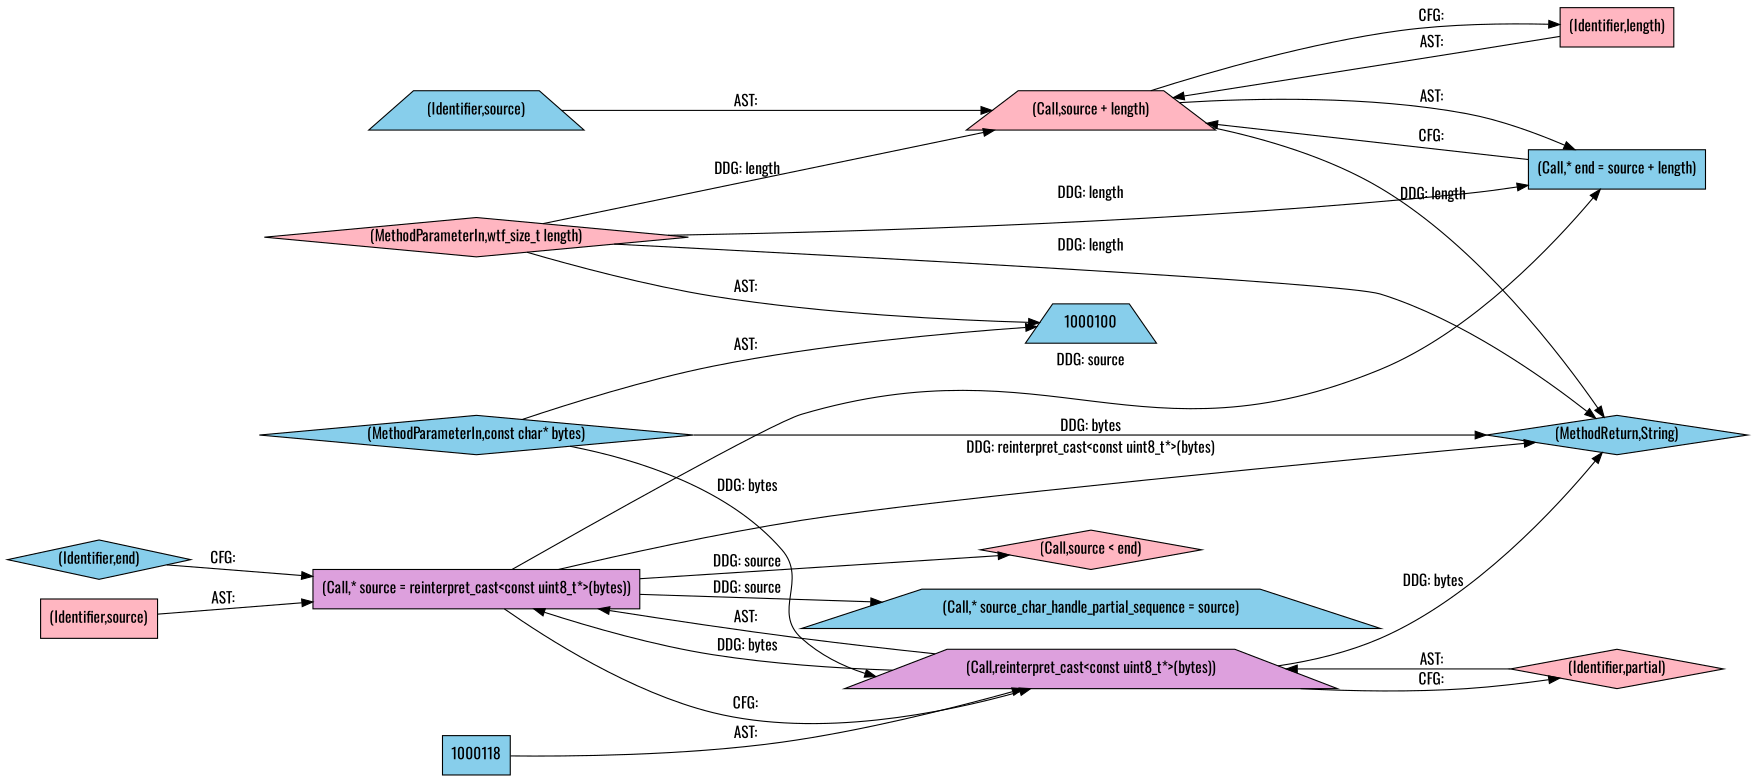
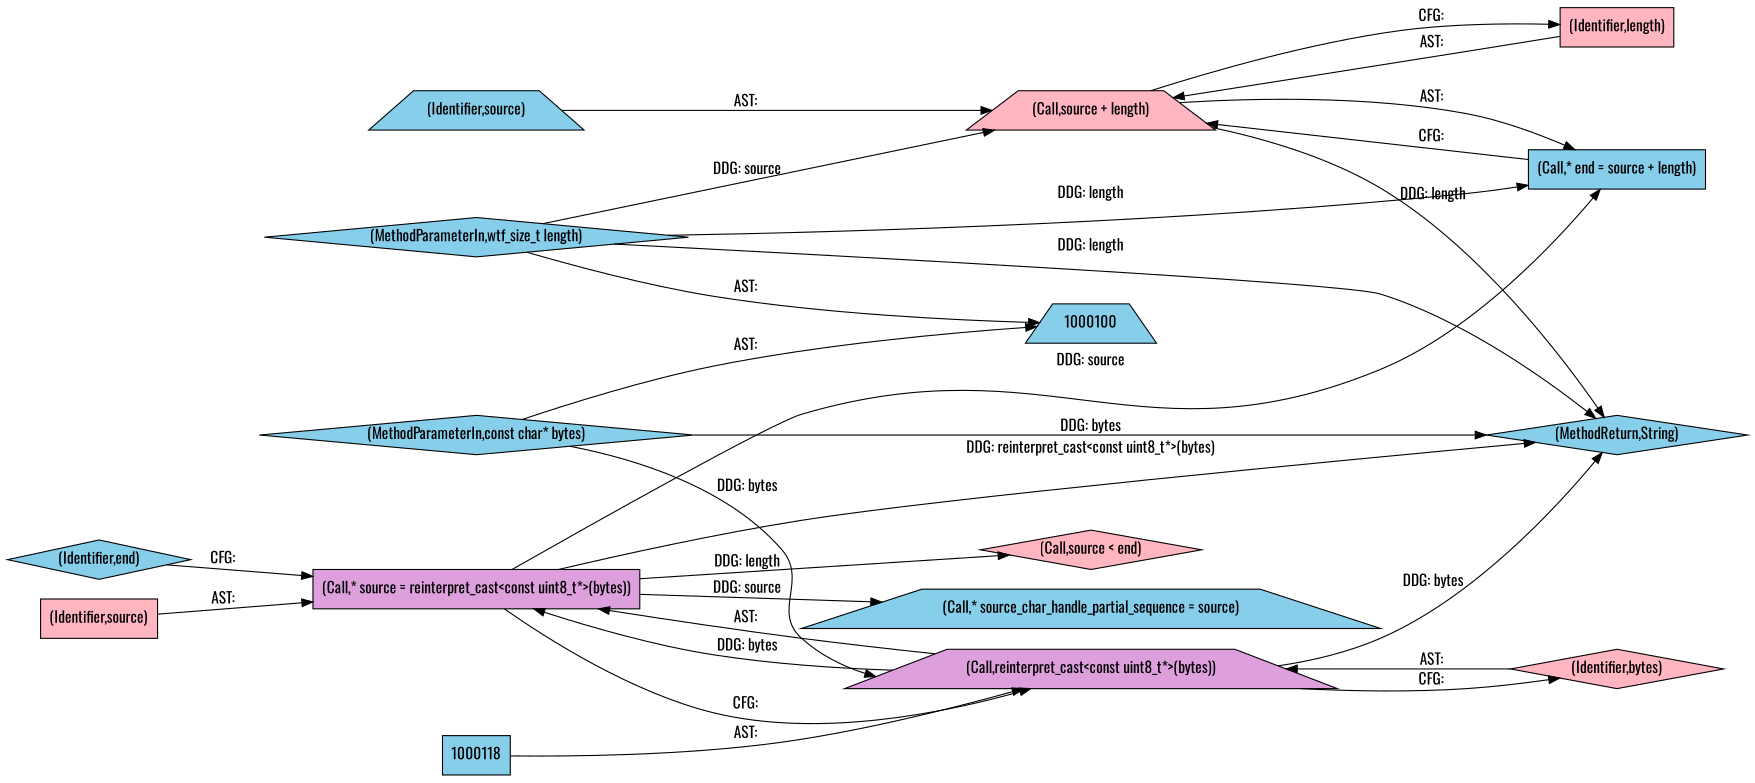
edge "(MethodParameterIn,wtf_size_t length)" -> "(Call,source + length)": label "DDG: length" -> "DDG: source"
node "(MethodParameterIn,wtf_size_t length)": fillcolor lightpink -> skyblue
edge "(Call,* source = reinterpret_cast<const uint8_t*>(bytes))" -> "(Call,source < end)": label "DDG: source" -> "DDG: length"
node "(Identifier,partial)": label "(Identifier,partial)" -> "(Identifier,bytes)"
